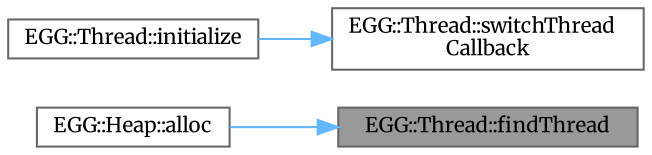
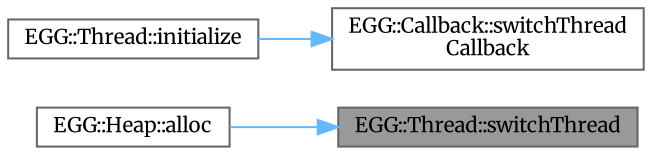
node "EGG::Thread::switchThread Callback": label "EGG::Thread::switchThread Callback" -> "EGG::Callback::switchThread Callback"
node "EGG::Thread::findThread": label "EGG::Thread::findThread" -> "EGG::Thread::switchThread"
